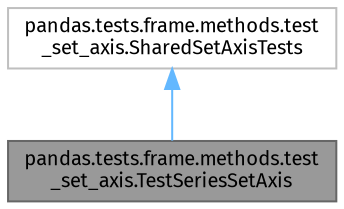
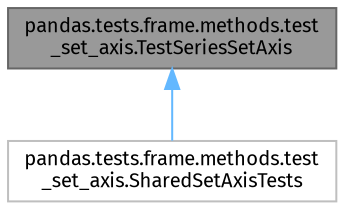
edge "pandas.tests.frame.methods.test _set_axis.TestSeriesSetAxis" -> "pandas.tests.frame.methods.test _set_axis.SharedSetAxisTests": reversed
